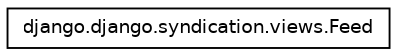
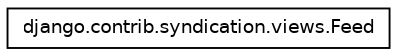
node "django.django.syndication.views.Feed": label "django.django.syndication.views.Feed" -> "django.contrib.syndication.views.Feed"
